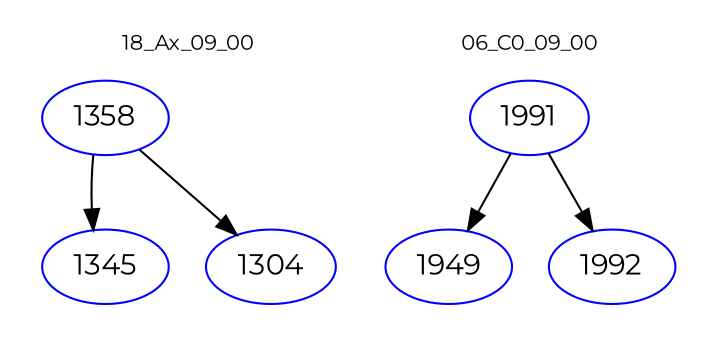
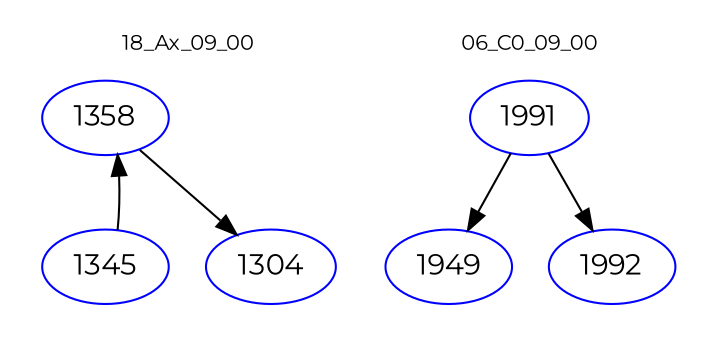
edge "1358" -> "1345": reversed
